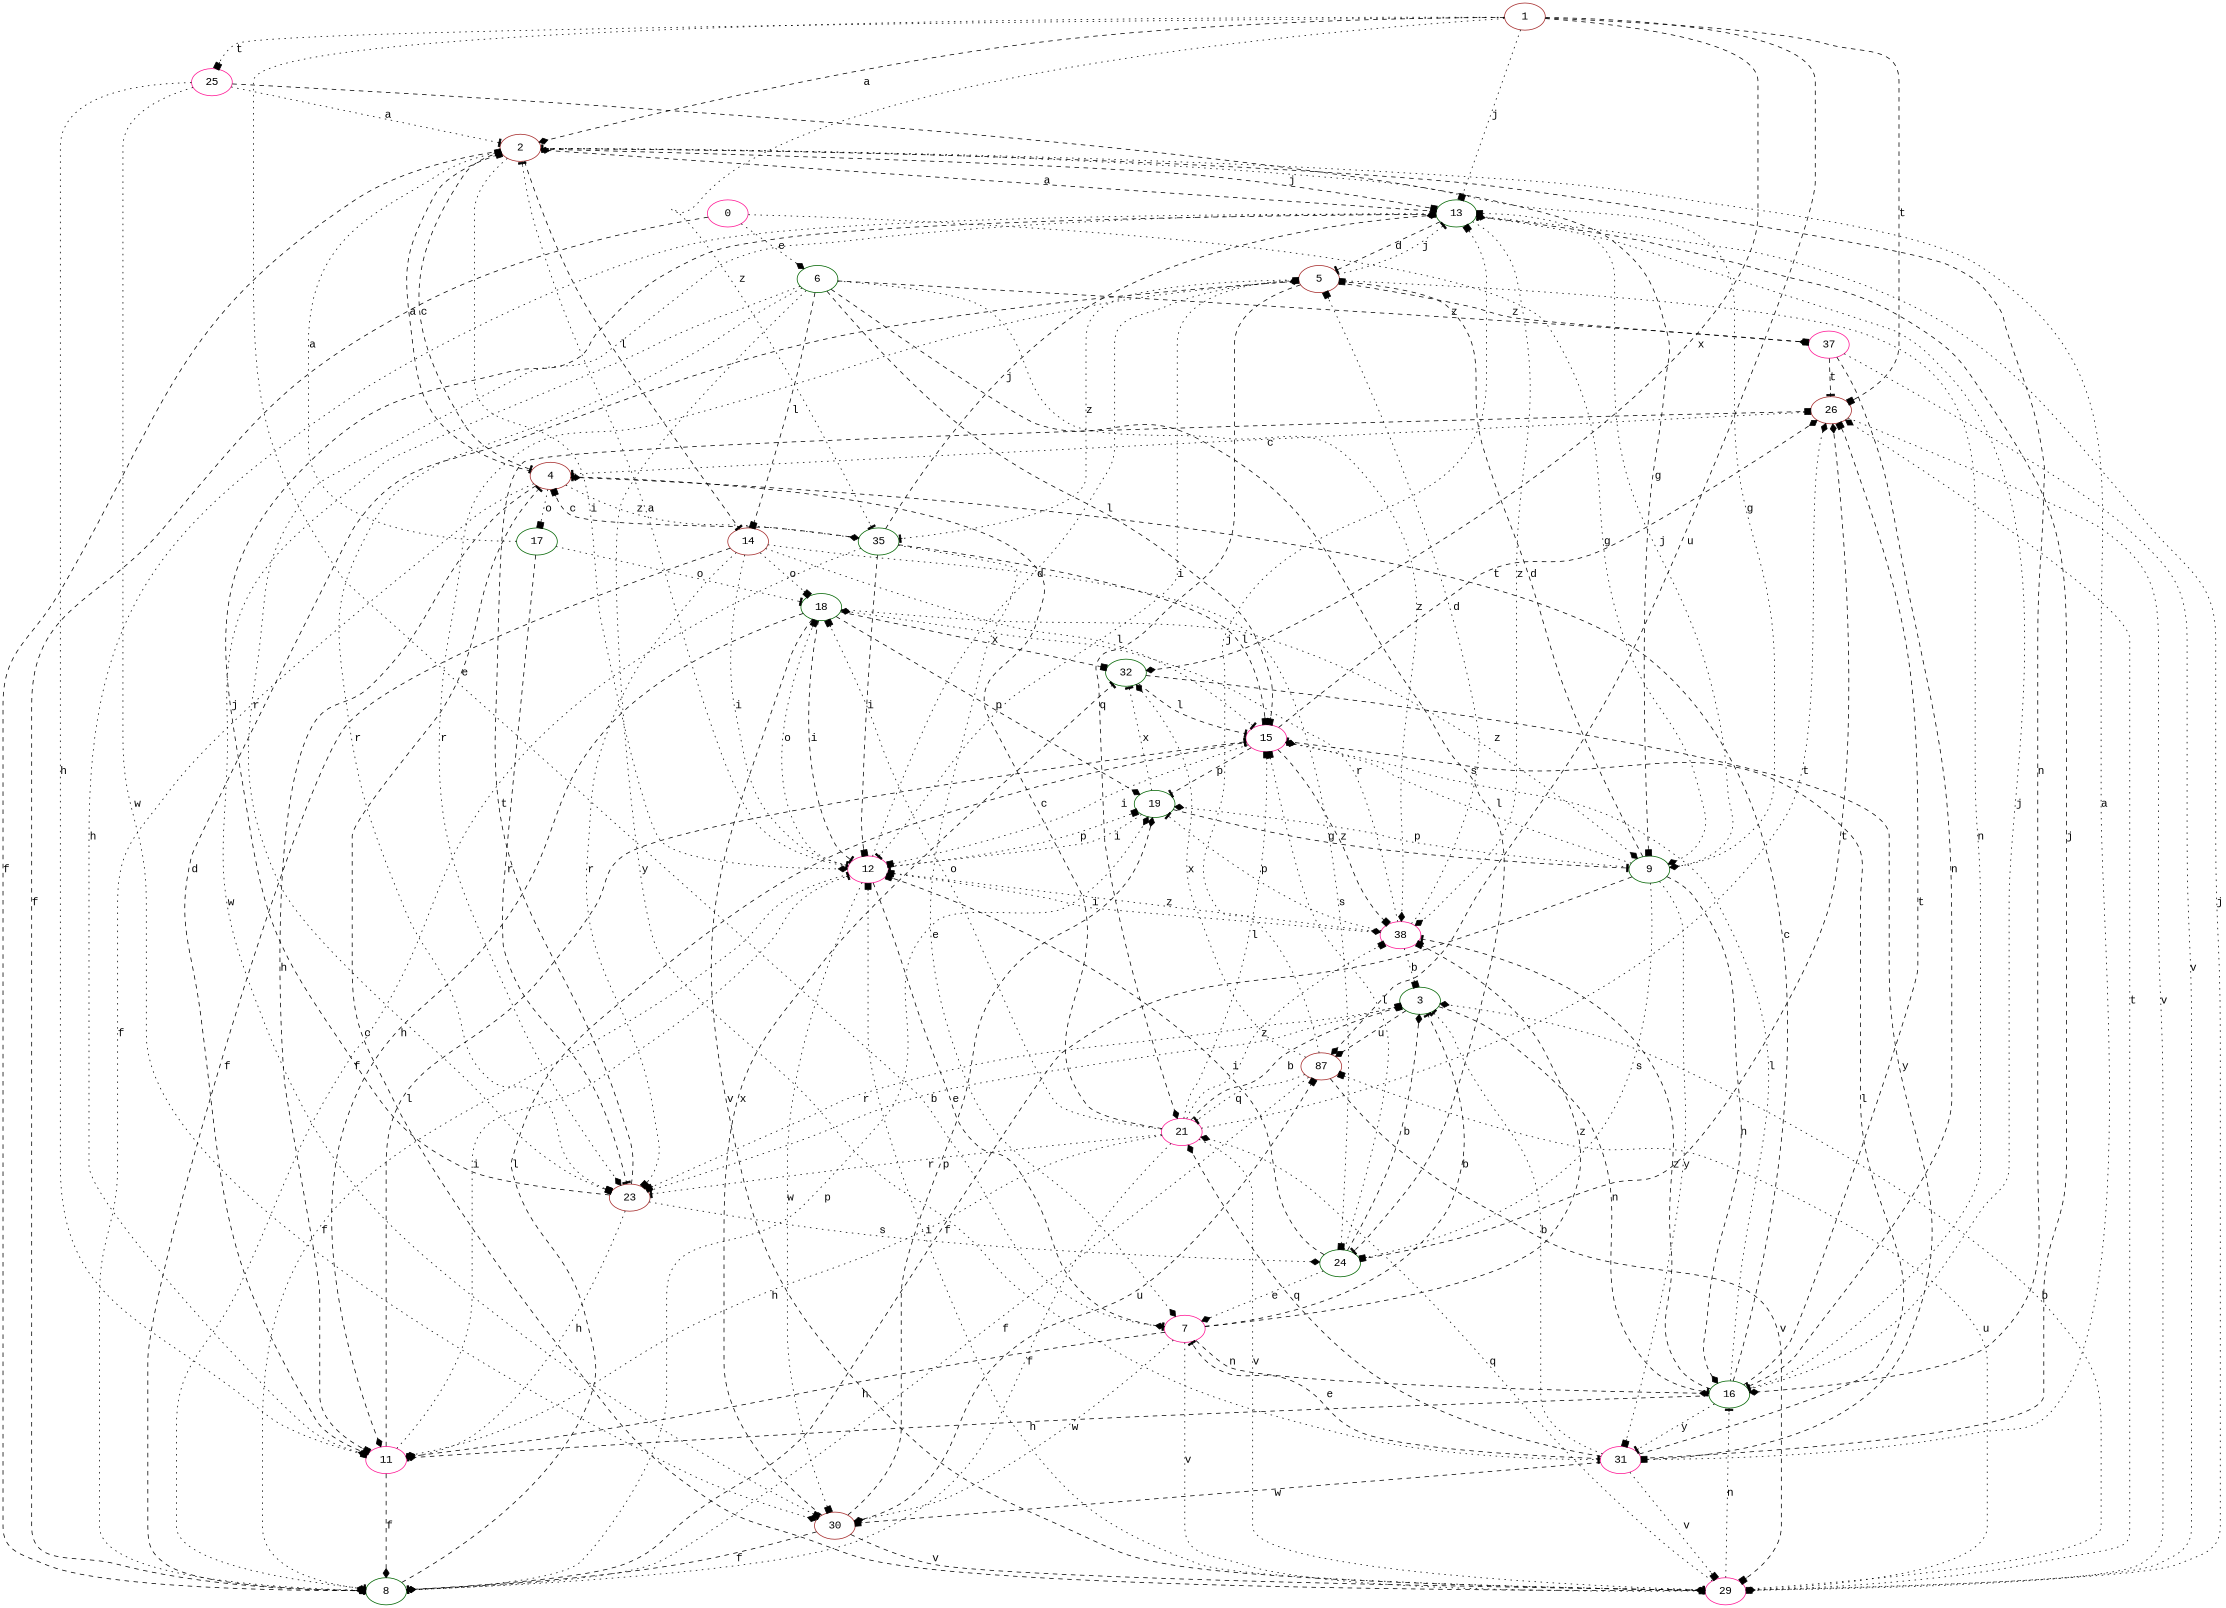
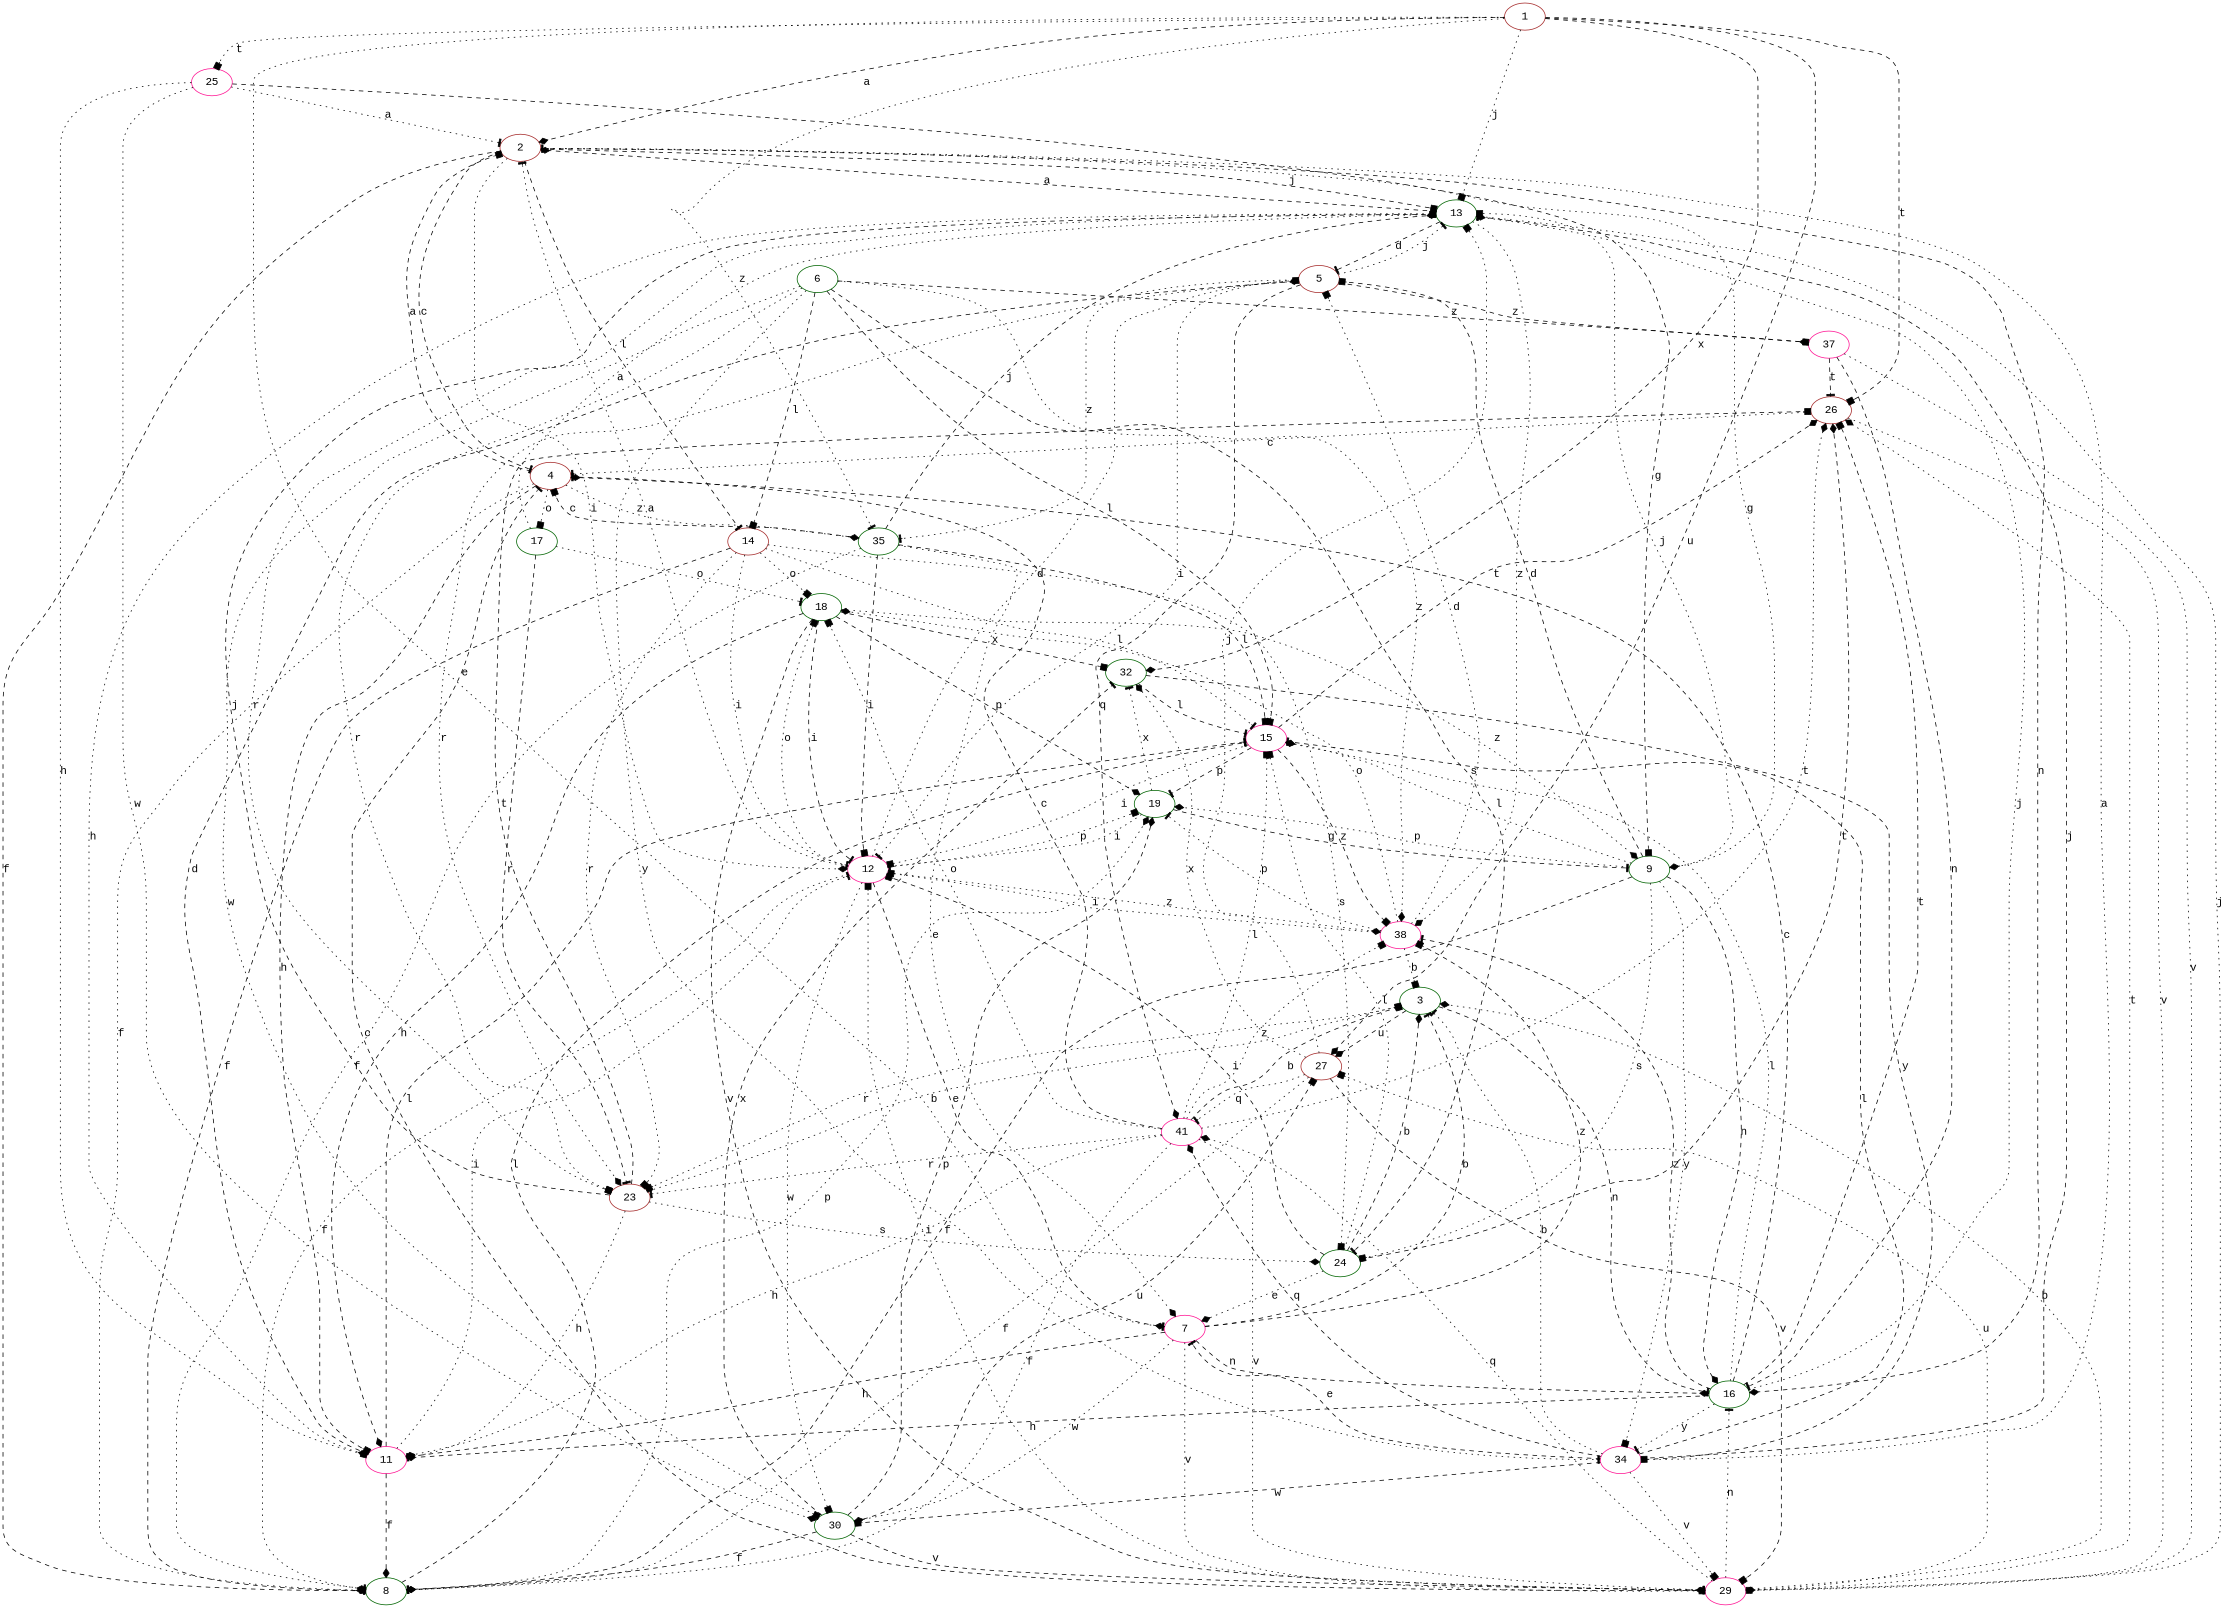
node "0": removed
edge "17" -> "2": now "17" -> "13"
edge "5" -> "16": removed, label "n"
edge "38" -> "18": label "r" -> "o"
node "87": label "87" -> "27"
node "21": label "21" -> "41"
node "31": label "31" -> "34"
node "30": color brown -> darkgreen
